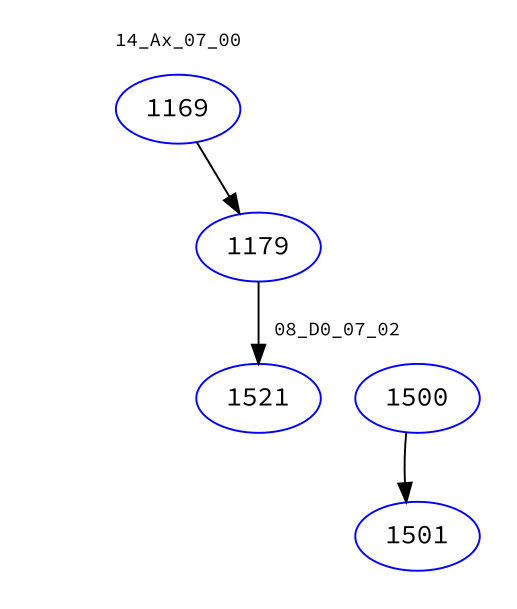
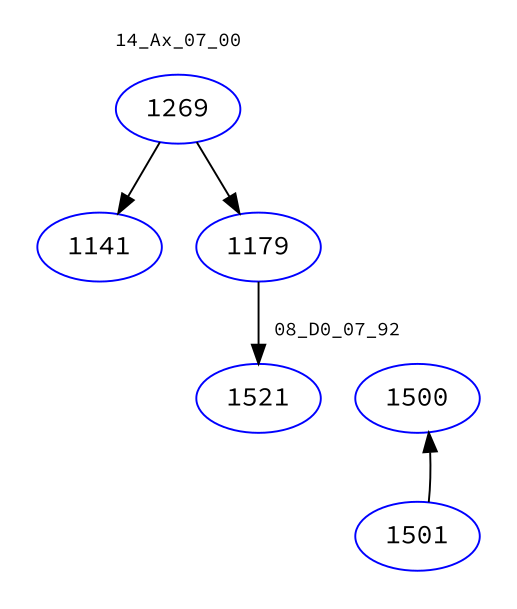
node "1169": label "1169" -> "1269"
node "1141": added
cluster "08_D0_07_02": label "08_D0_07_02" -> "08_D0_07_92"
edge "1500" -> "1501": reversed
